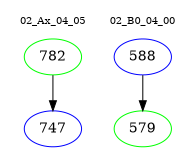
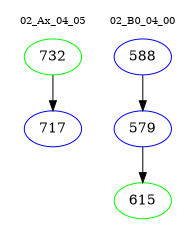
node "782": label "782" -> "732"
node "747": label "747" -> "717"
node "579": color green -> blue
node "615": added
